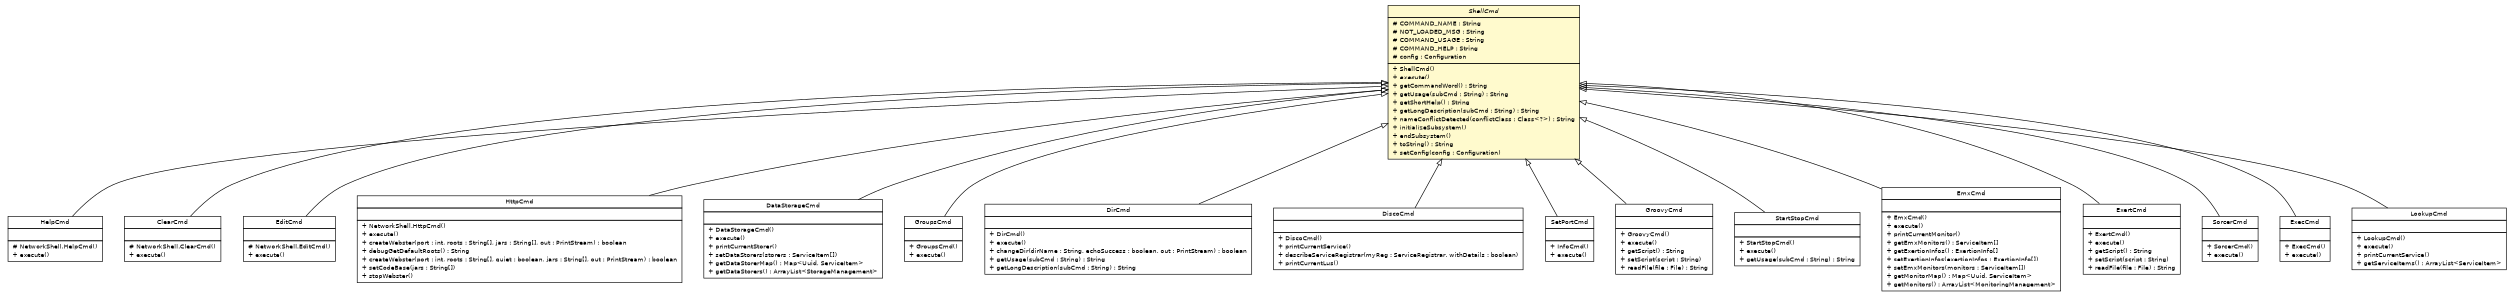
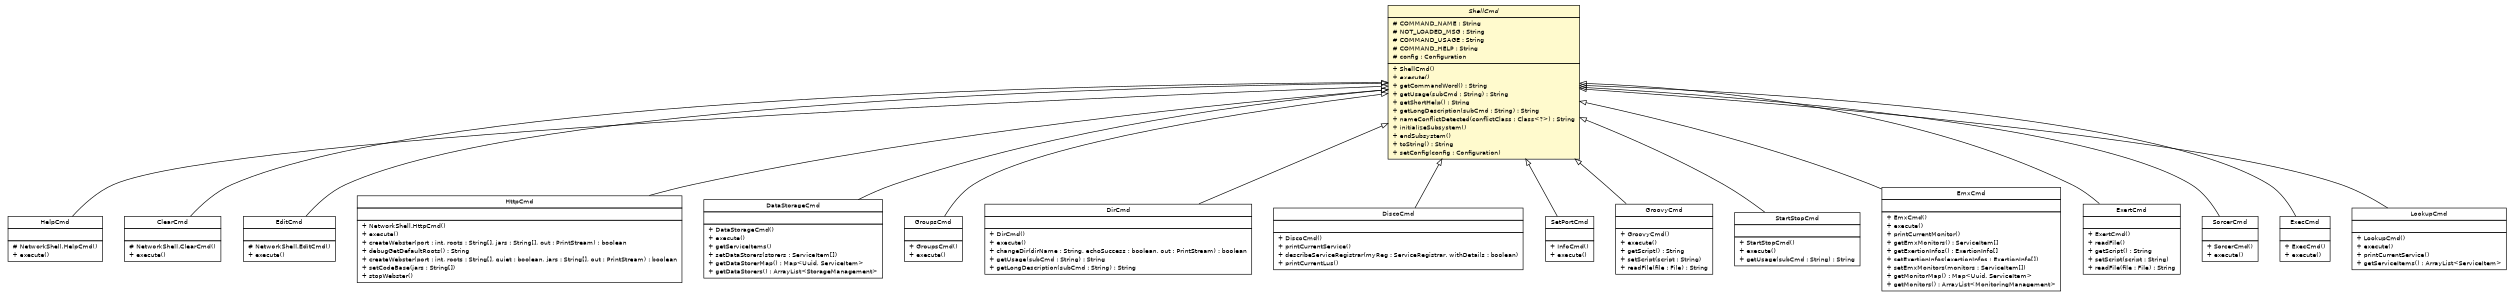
node "ExertCmd": text "+ execute()" -> "+ readFile()"
node "DataStorageCmd": text "+ printCurrentStorer()" -> "+ getServiceItems()"
